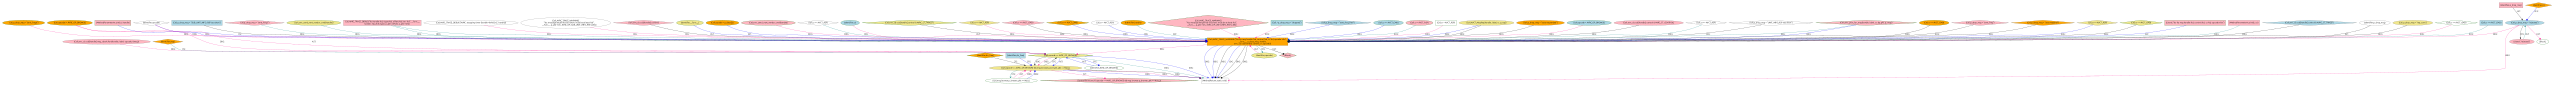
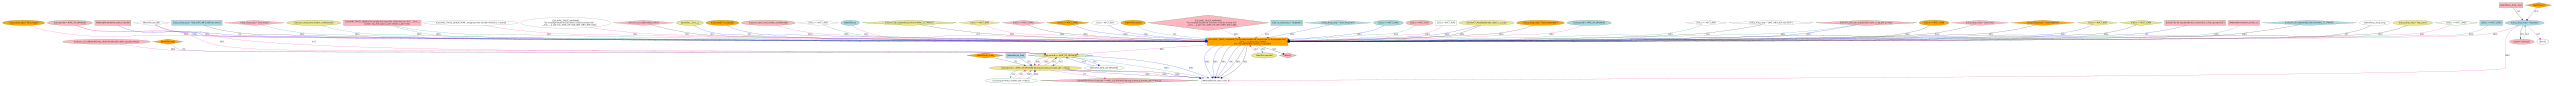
node "(Call,opcode != AVRC_OP_BROWSE)": fillcolor orange -> lightpink
node "(Call,avrc_cb.ccb[handle].control & AVRC_CT_CONTROL)": removed
